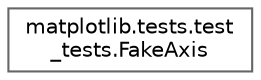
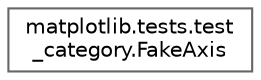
node "matplotlib.tests.test _tests.FakeAxis": label "matplotlib.tests.test _tests.FakeAxis" -> "matplotlib.tests.test _category.FakeAxis"
